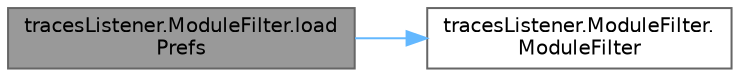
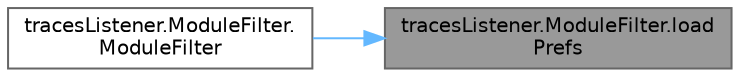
edge "tracesListener.ModuleFilter.load Prefs" -> "tracesListener.ModuleFilter. ModuleFilter": reversed
